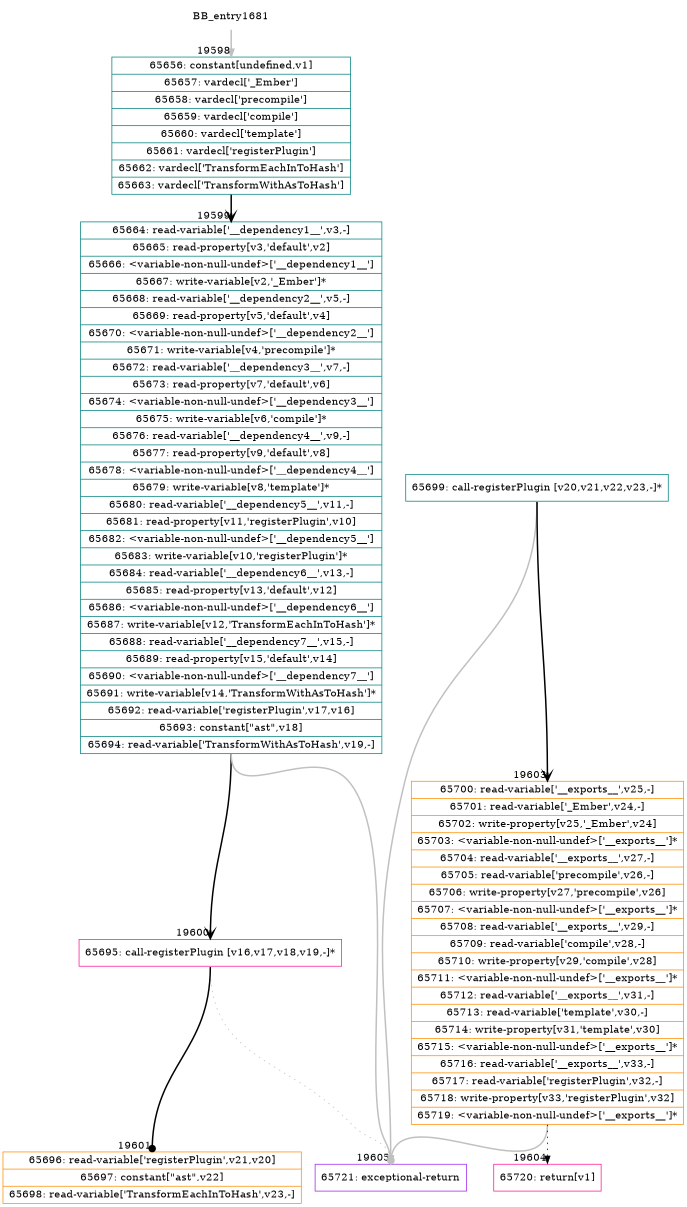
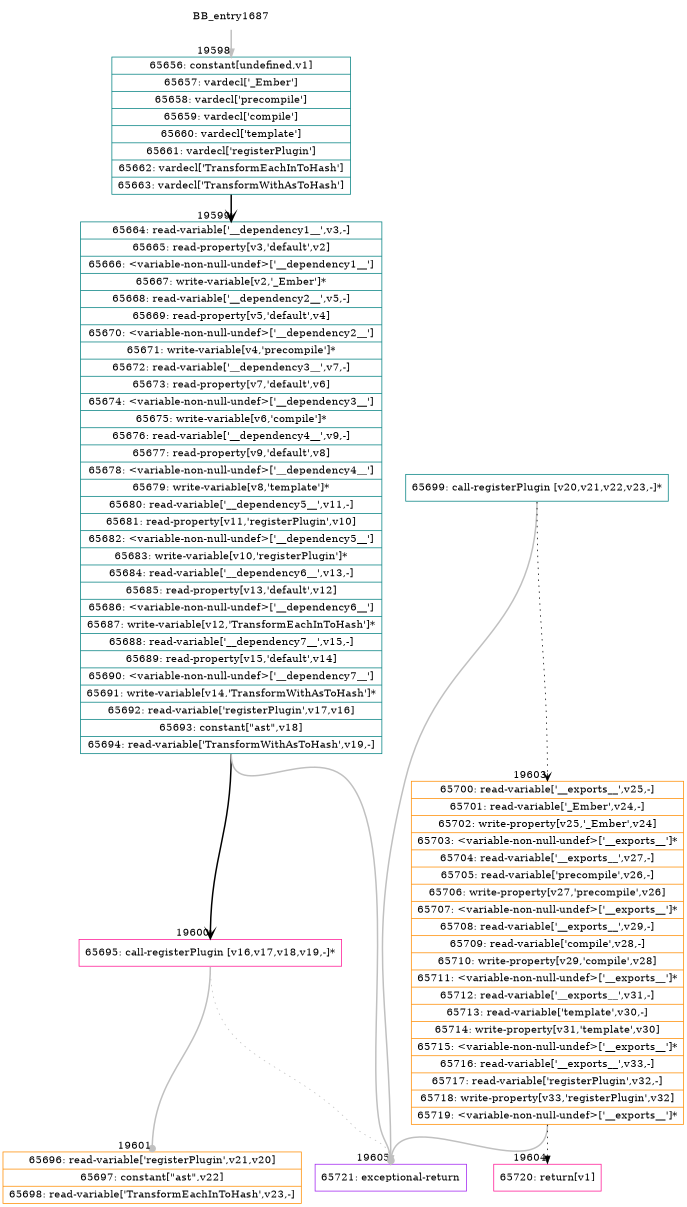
node "BB_entry1681": label "BB_entry1681" -> "BB_entry1687"
edge "65699: call-registerPlugin [v20,v21,v22,v23,-]*" -> "65700: read-variable['__exports__',v25,-]": style bold -> dotted
edge "65695: call-registerPlugin [v16,v17,v18,v19,-]*" -> "65696: read-variable['registerPlugin',v21,v20]": color black -> gray
